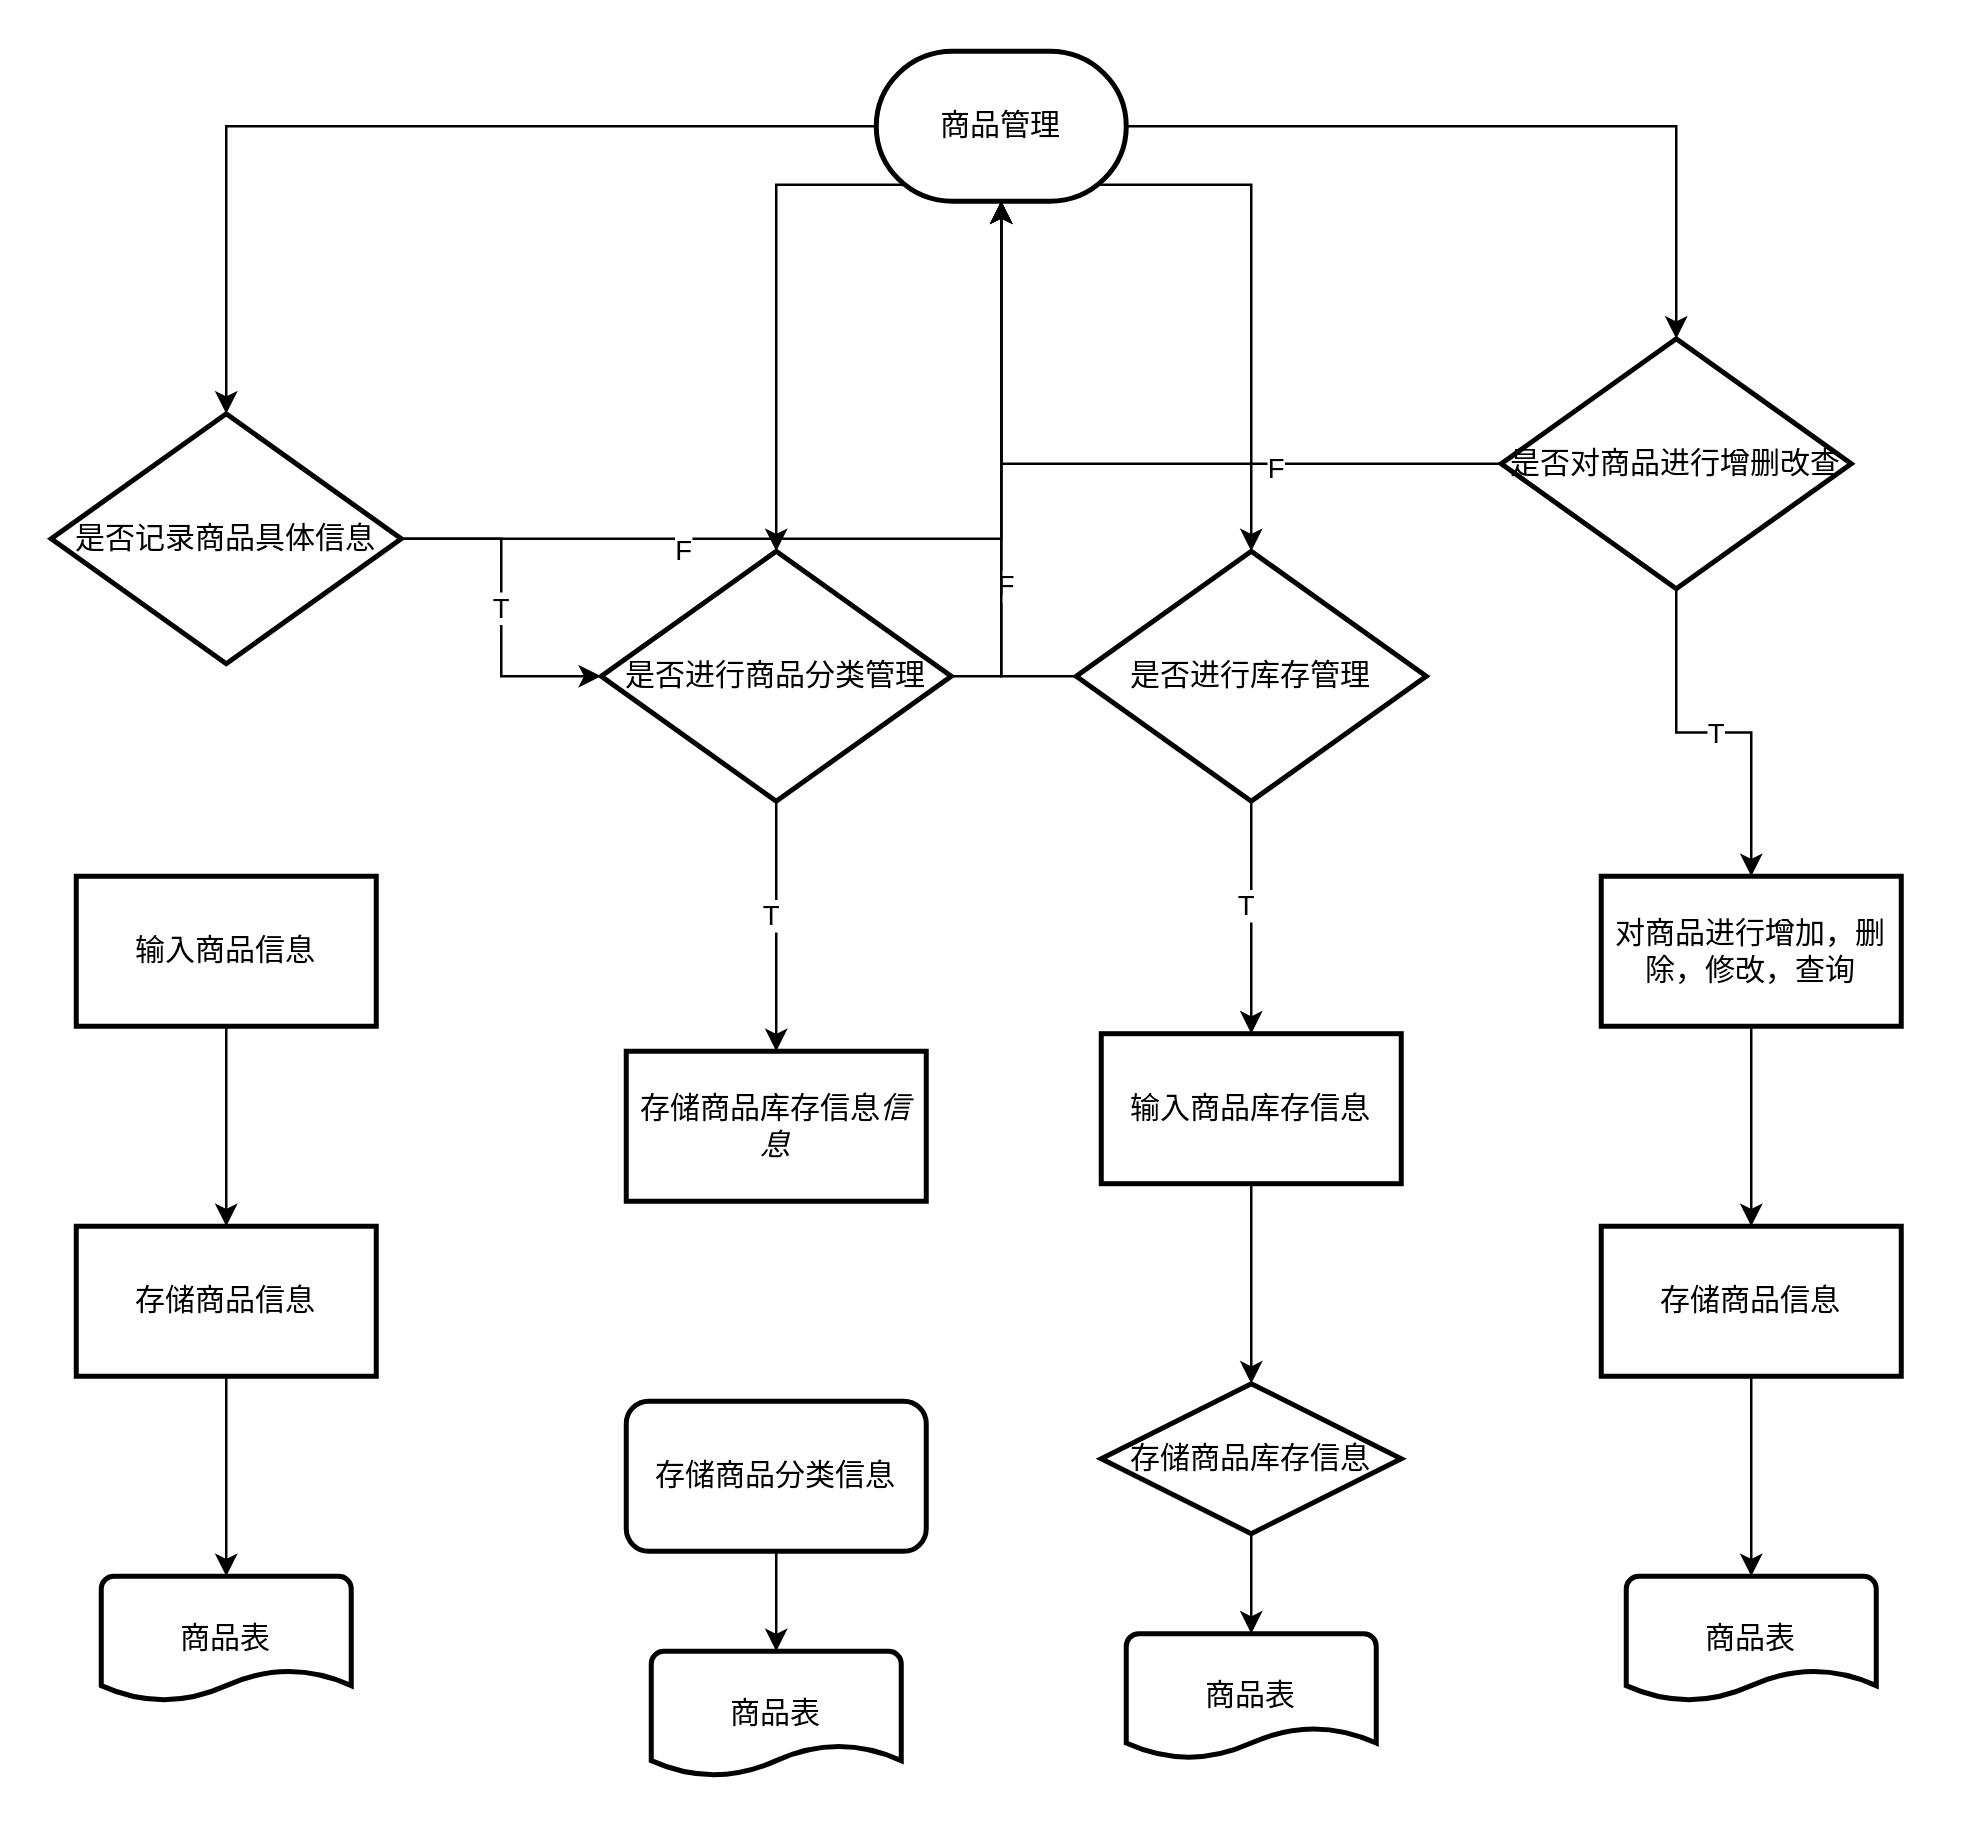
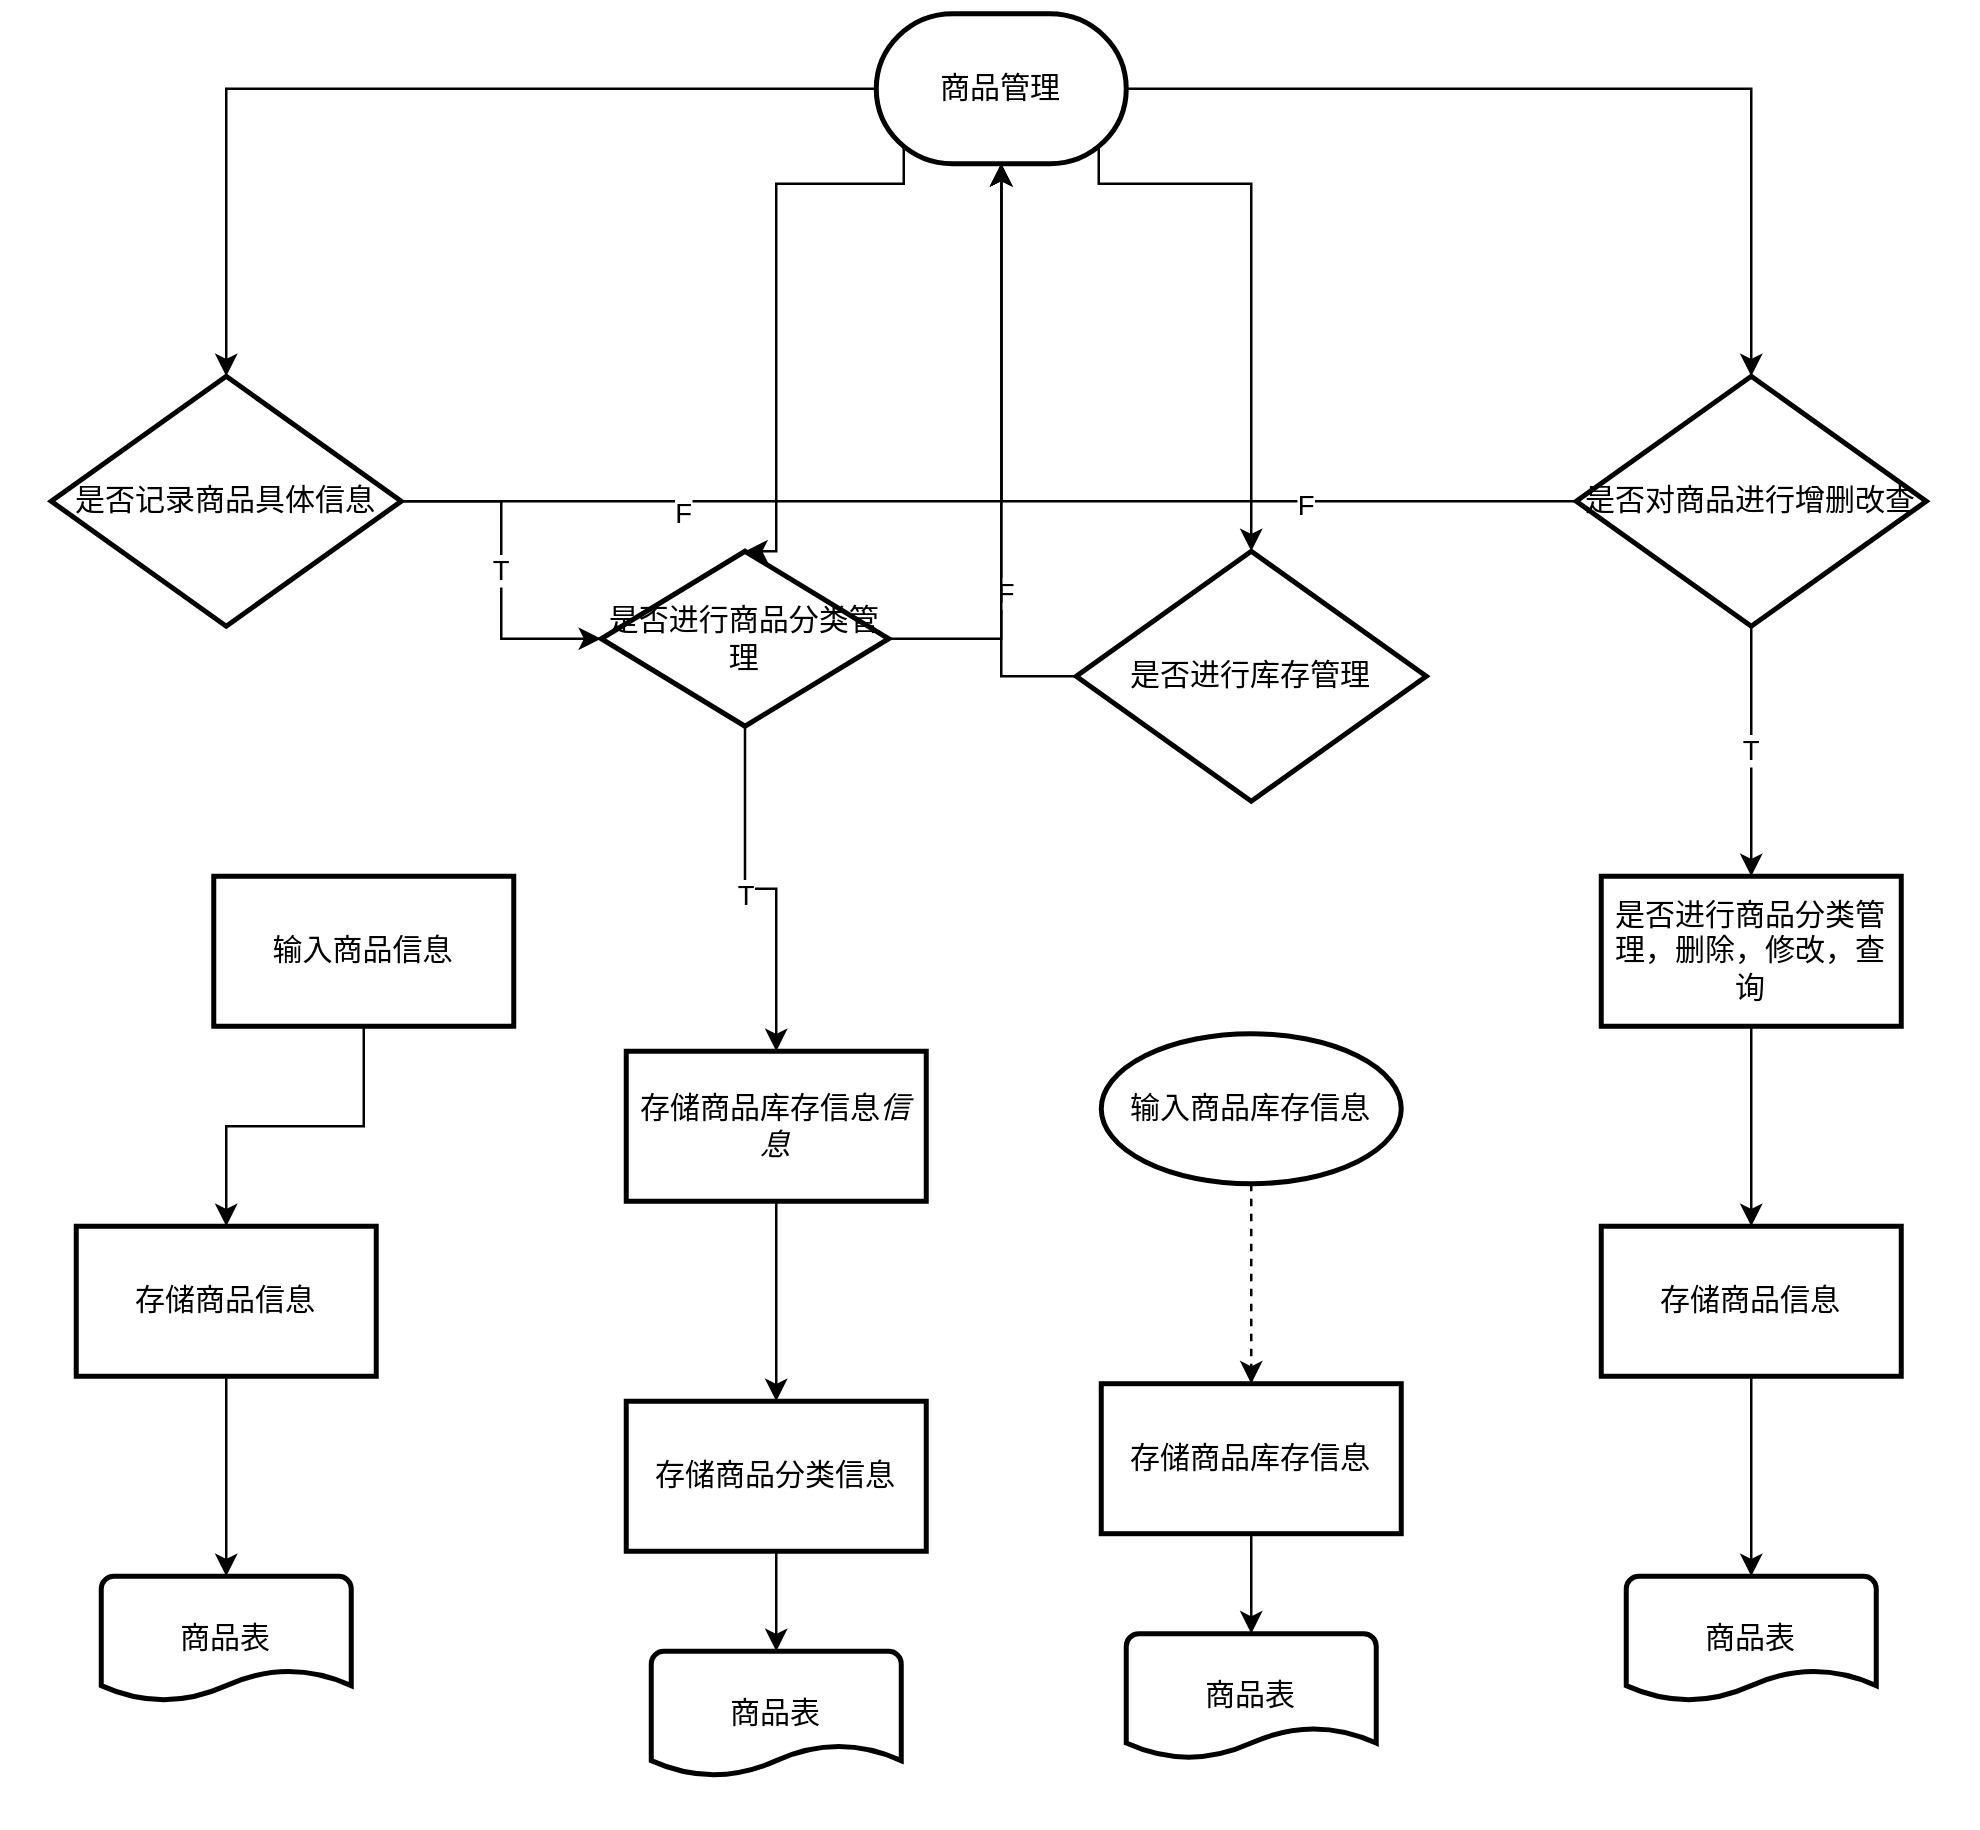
node "商品管理": moved (1001, 126) -> (1001, 89)
node "是否对商品进行增删改查": moved (1676, 464) -> (1751, 501)
node "是否记录商品具体信息": moved (226, 539) -> (226, 501)
node "是否进行商品分类管理": size 350x250 -> 288x175
edge "是否进行库存管理" -> "输入商品库存信息": removed, label "T"
node "输入商品信息": moved (226, 951) -> (364, 951)
node "对商品进行增加，删除，修改，查询": label "对商品进行增加，删除，修改，查询" -> "是否进行商品分类管理，删除，修改，查询"
node "输入商品库存信息": shape rectangle -> ellipse
edge "输入商品库存信息" -> "存储商品库存信息": style solid -> dashed
edge "存储商品库存信息信息" -> "存储商品分类信息": added
node "存储商品库存信息": shape diamond -> rectangle
node "存储商品分类信息": shape rounded rectangle -> rectangle
